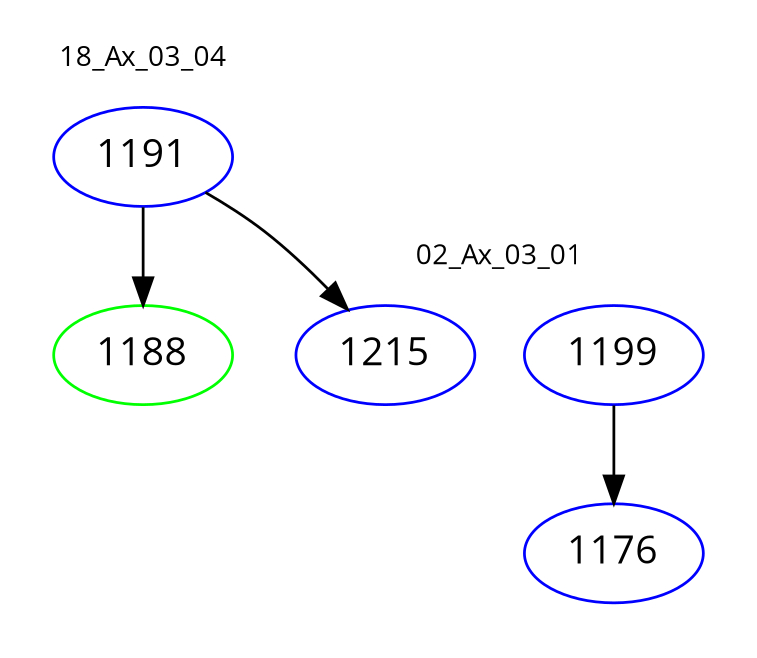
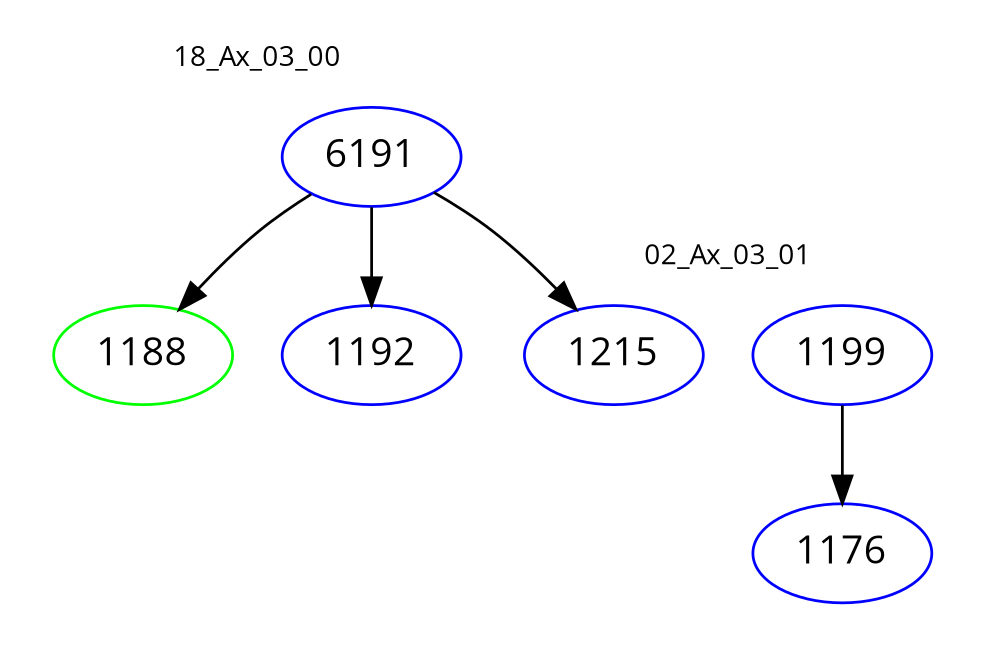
cluster "18_Ax_03_04": label "18_Ax_03_04" -> "18_Ax_03_00"
node "1191": label "1191" -> "6191"
node "1192": added
